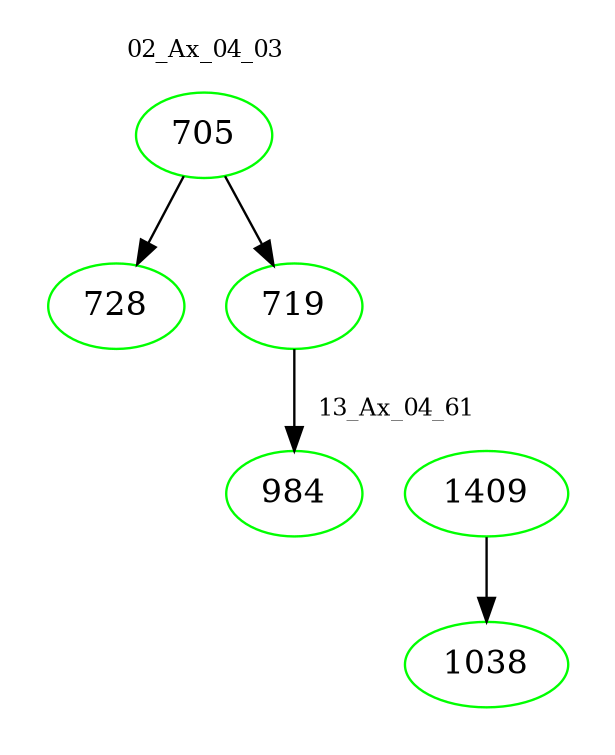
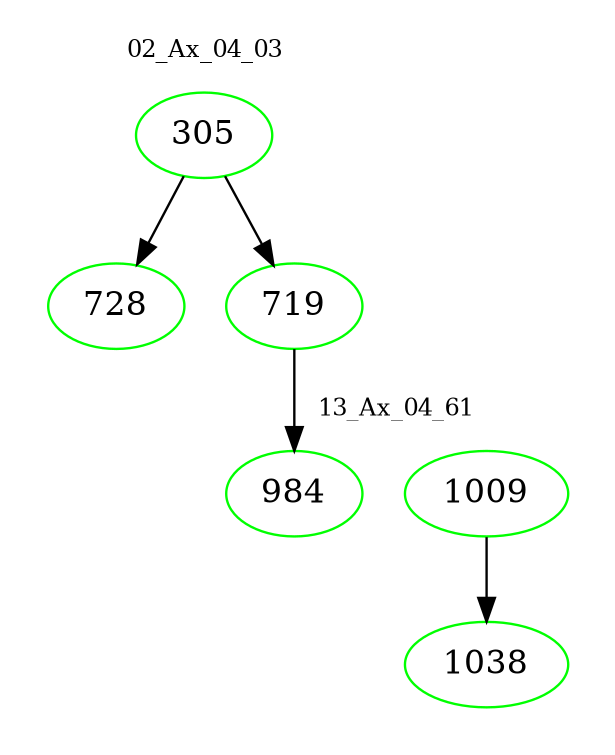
node "705": label "705" -> "305"
node "1409": label "1409" -> "1009"
